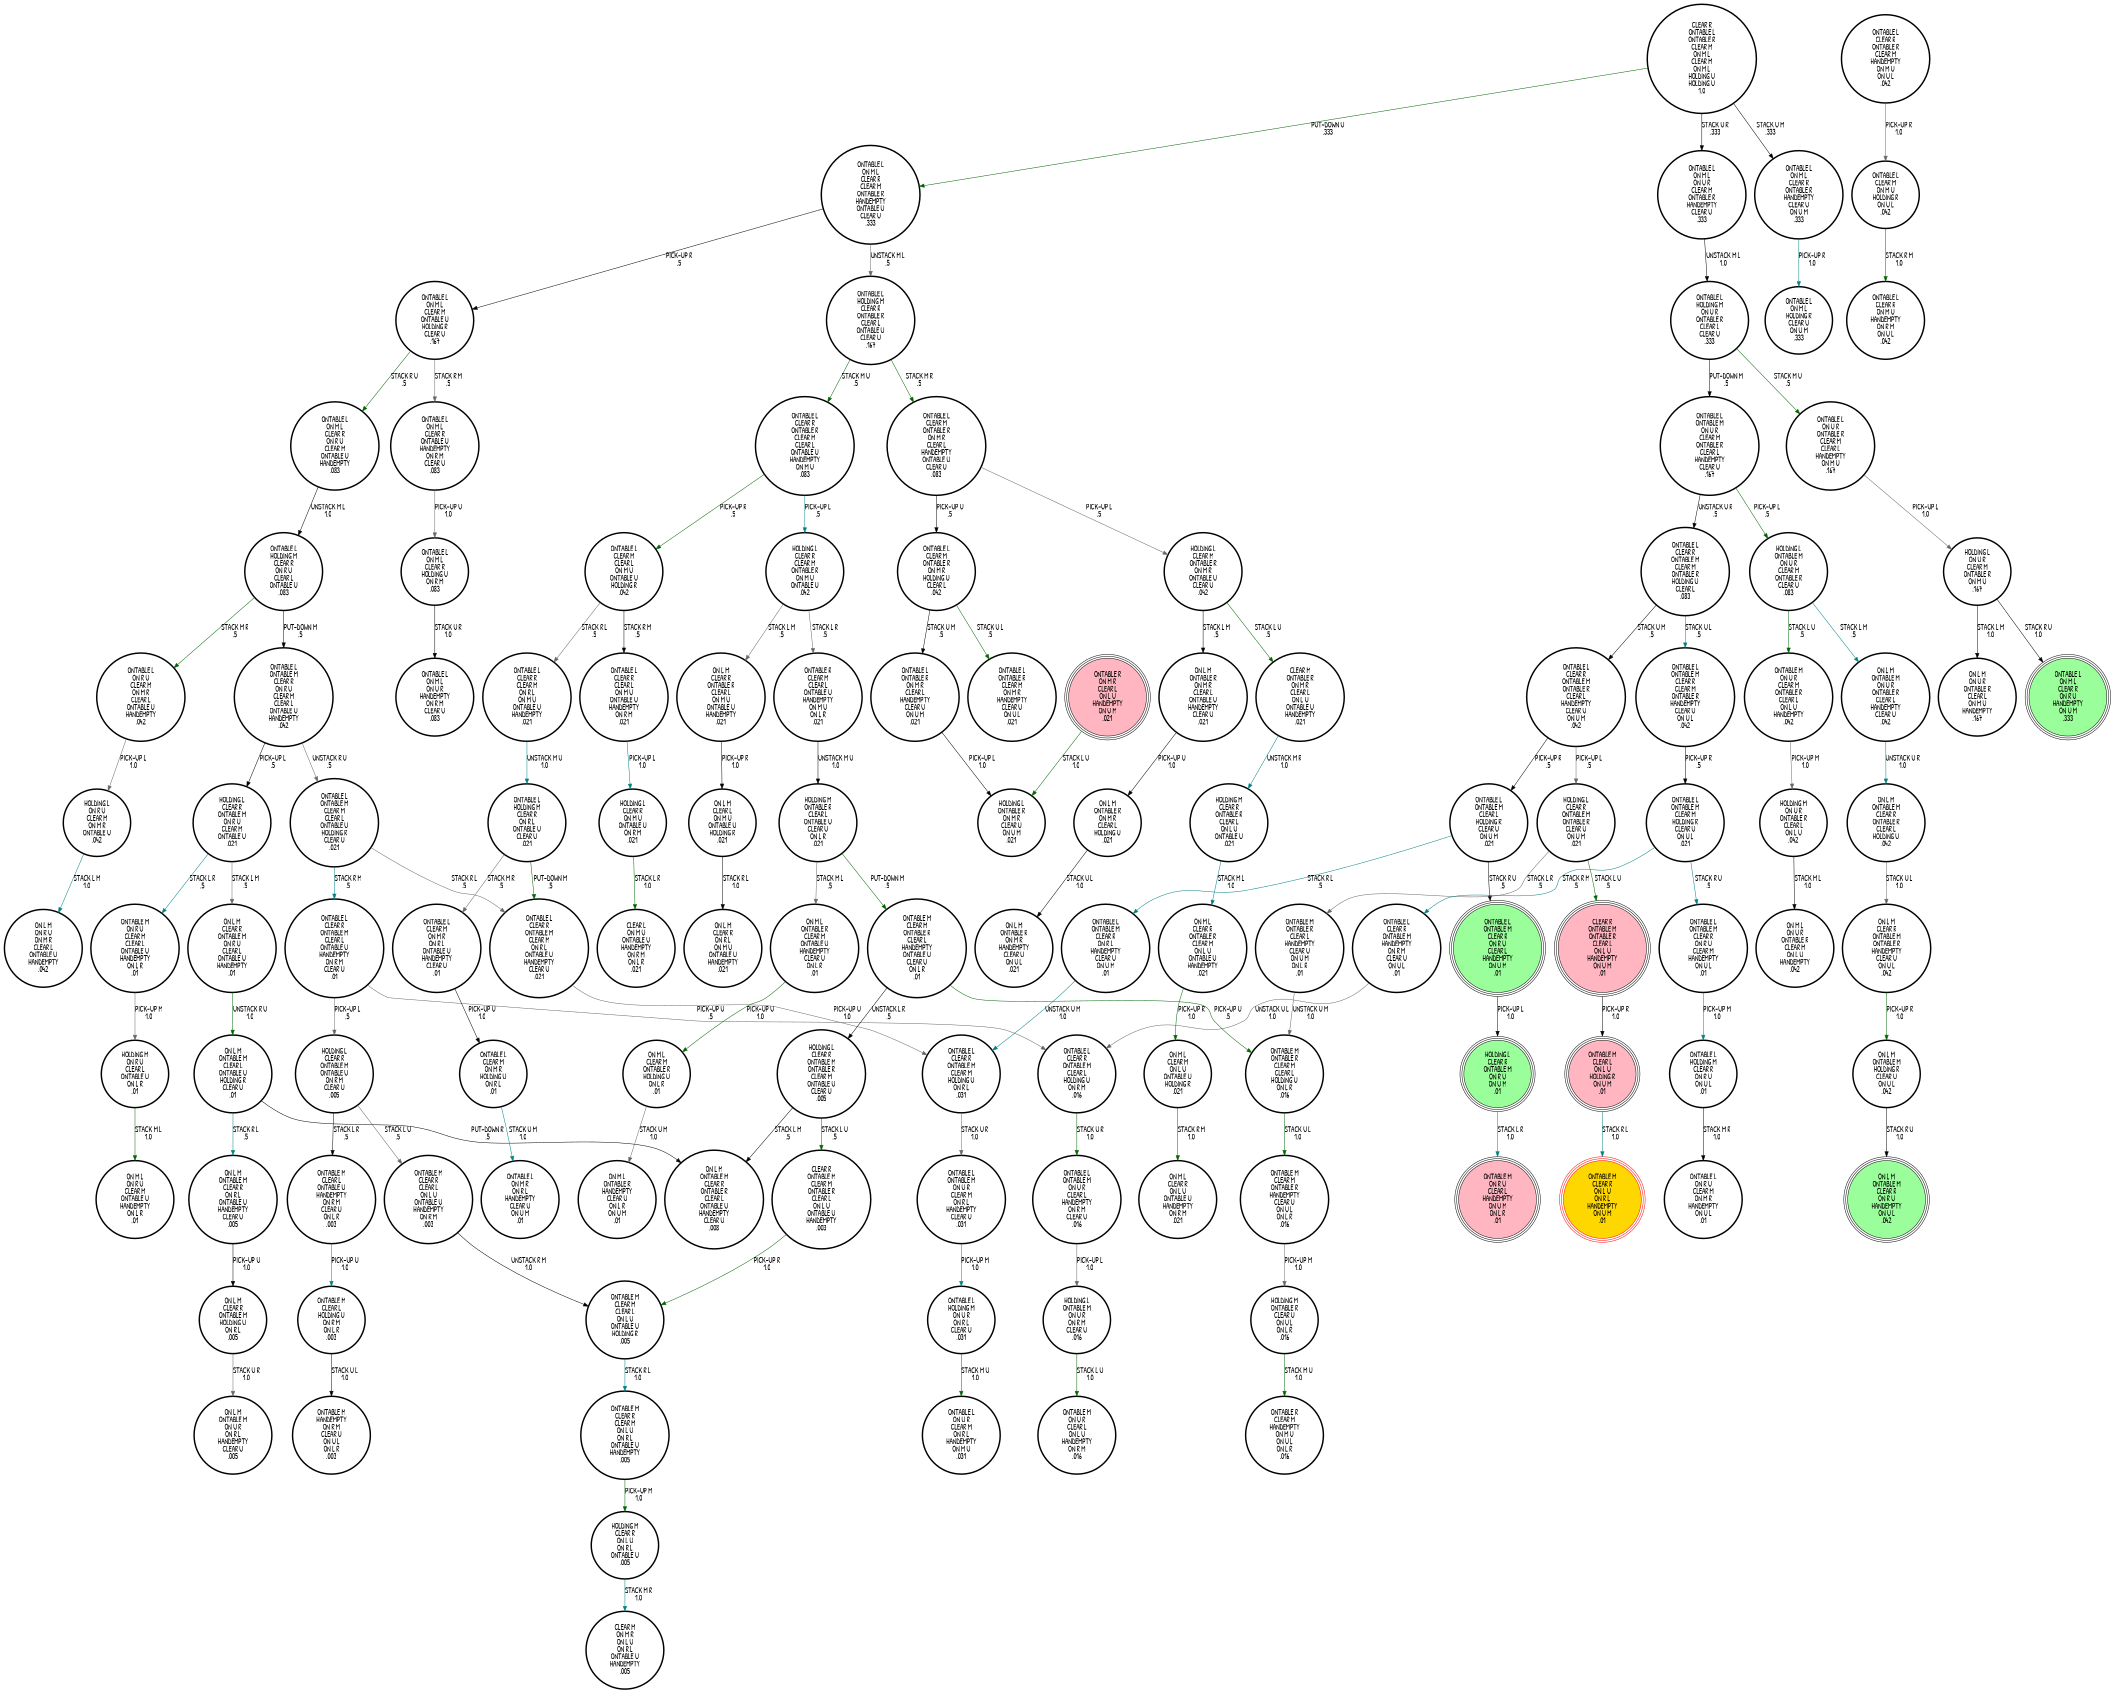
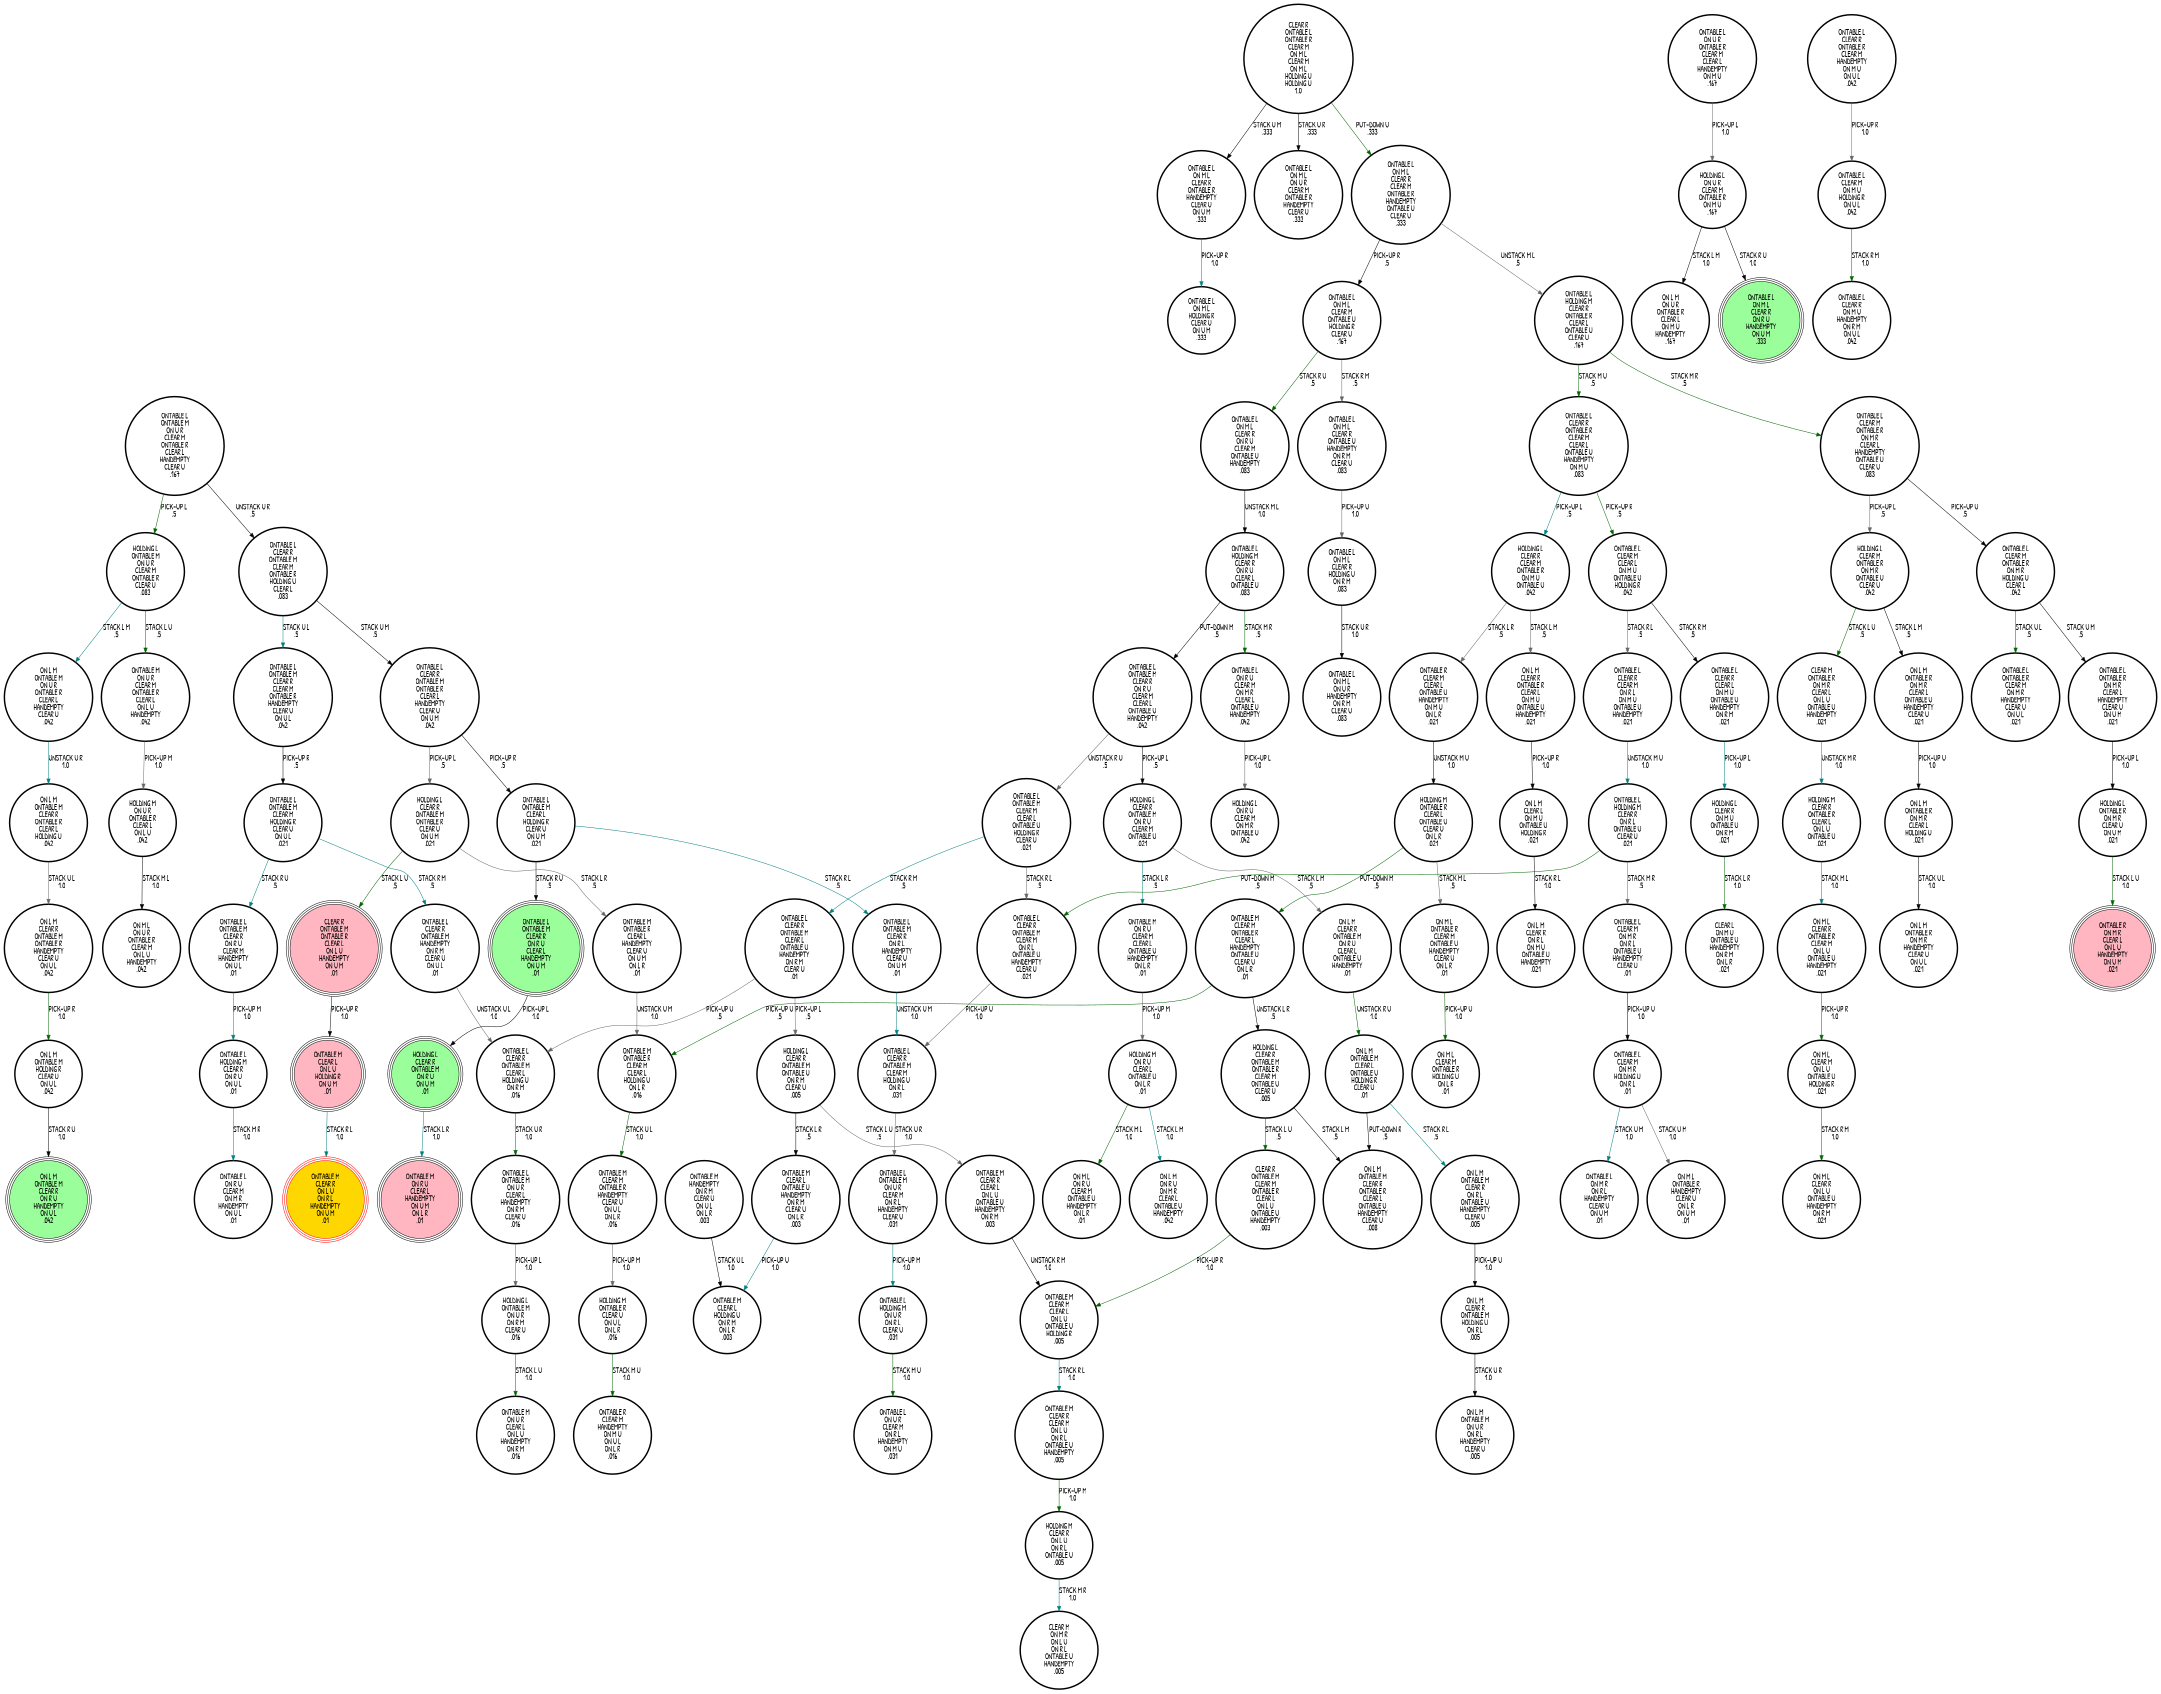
node "ONTABLE L HOLDING M ON U R ONTABLE R CLEAR L CLEAR U .333": removed
edge "ONTABLE R ON M R CLEAR L ON L U HANDEMPTY ON U M .021" -> "HOLDING L ONTABLE R ON M R CLEAR U ON U M .021": reversed
edge "HOLDING L ON R U CLEAR M ON M R ONTABLE U .042" -> "ON L M ON R U ON M R CLEAR L ONTABLE U HANDEMPTY .042": now "HOLDING M ON R U CLEAR L ONTABLE U ON L R .01" -> "ON L M ON R U ON M R CLEAR L ONTABLE U HANDEMPTY .042"
edge "ON M L CLEAR M ONTABLE R HOLDING U ON L R .01" -> "ON M L ONTABLE R HANDEMPTY CLEAR U ON L R ON U M .01": now "ONTABLE L CLEAR M ON M R HOLDING U ON R L .01" -> "ON M L ONTABLE R HANDEMPTY CLEAR U ON L R ON U M .01"
edge "ONTABLE L HOLDING M CLEAR R ON R U ON U L .01" -> "ONTABLE L ON R U CLEAR M ON M R HANDEMPTY ON U L .01": color black -> teal
edge "ON L M CLEAR R ONTABLE M HOLDING U ON R L .005" -> "ON L M ONTABLE M ON U R ON R L HANDEMPTY CLEAR U .005": color gray40 -> black
edge "ONTABLE M CLEAR L HOLDING U ON R M ON L R .003" -> "ONTABLE M HANDEMPTY ON R M CLEAR U ON U L ON L R .003": reversed
